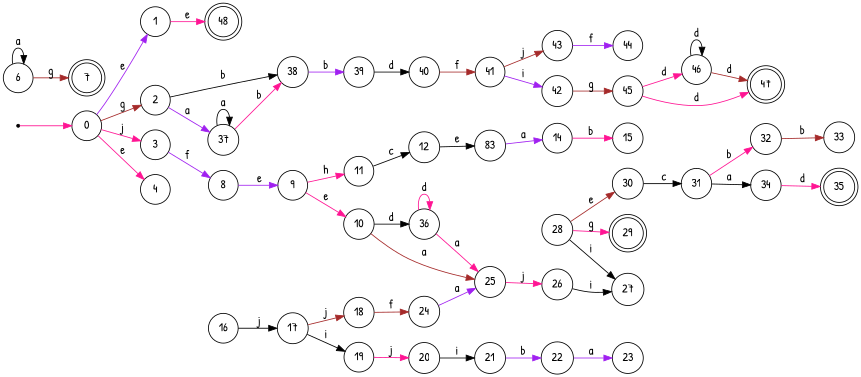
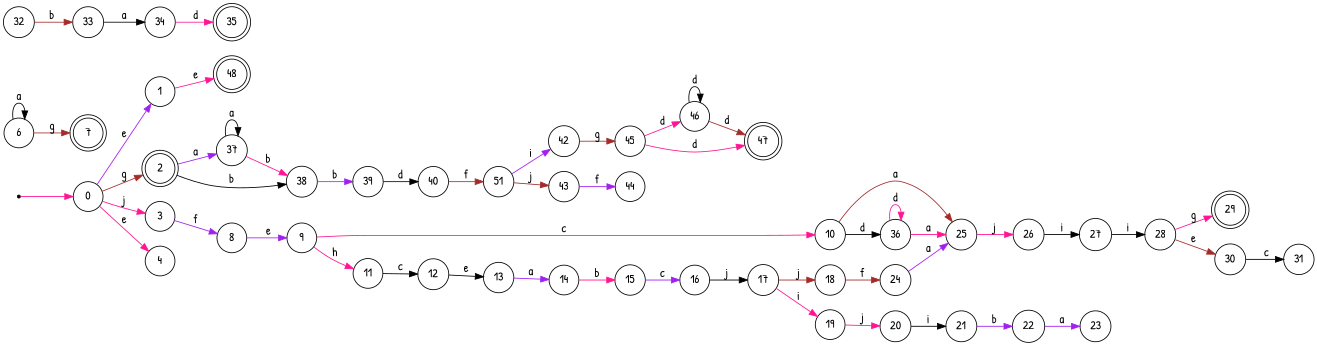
node "41": label "41" -> "51"
node "2": shape circle -> doublecircle
node "83": label "83" -> "13"
edge "31" -> "32": removed, label "b"
edge "31" -> "34": now "33" -> "34"
edge "9" -> "10": label "e" -> "c"
edge "28" -> "27": reversed
edge "15" -> "16": added, label "c"
edge "17" -> "19": color black -> deeppink
